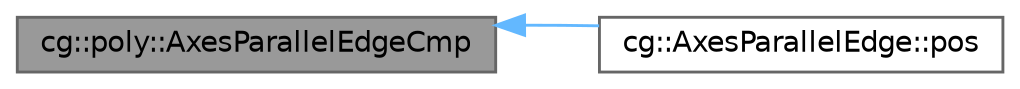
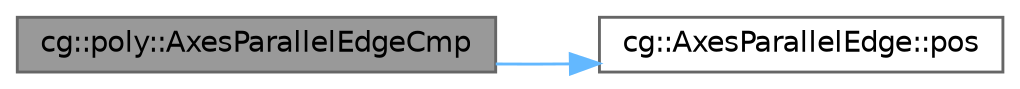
edge "cg::AxesParallelEdge::pos" -> "cg::poly::AxesParallelEdgeCmp": reversed
